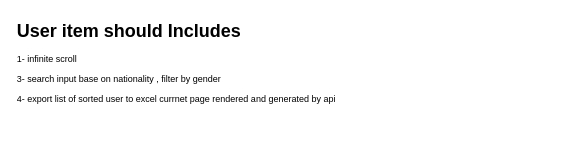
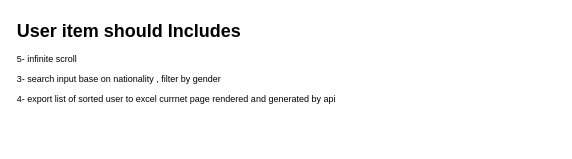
node "User item should Includes1- infinite scroll 3- search input base on nationality , filter by gender 4- export list of sorted user to excel currnet page rendered and generated by api": label "User item should Includes1- infinite scroll 3- search input base on nationality , filter by gender 4- export list of sorted user to excel currnet page rendered and generated by api" -> "User item should Includes5- infinite scroll 3- search input base on nationality , filter by gender 4- export list of sorted user to excel currnet page rendered and generated by api"
